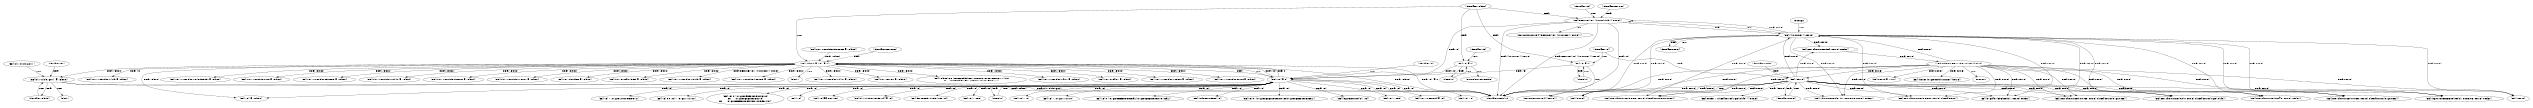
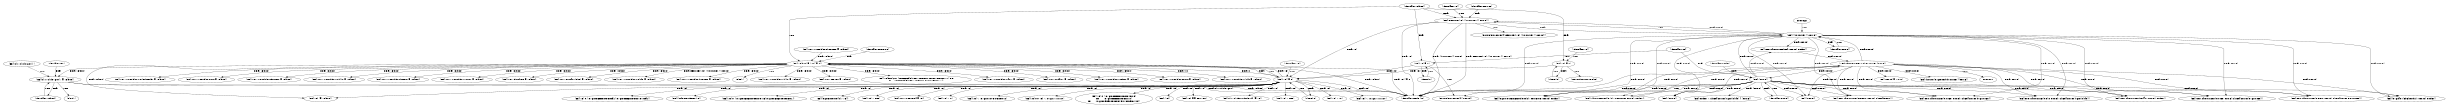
node "(Call,get_user(val, (int __pktinfo *) optval))": label "(Call,get_user(val, (int __pktinfo *) optval))" -> "(Call,get_user(val, (int __user *) optval))"
edge "(MethodParameterIn,char __user *optval)" -> "(Call,xfrm_user_policy(sk, optname, optval, optlen))": reversed
node "(Call,dev_get_by_index(net, val))": removed
